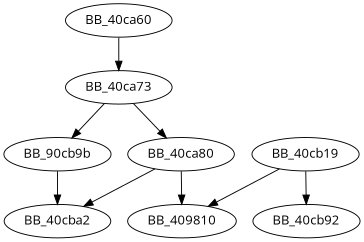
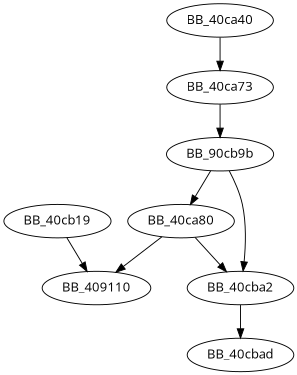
node "BB_40ca60": label "BB_40ca60" -> "BB_40ca40"
edge "BB_40ca73" -> "BB_40ca80": now "BB_90cb9b" -> "BB_40ca80"
node "BB_409810": label "BB_409810" -> "BB_409110"
node "BB_40cb92": removed
node "BB_40cbad": added
